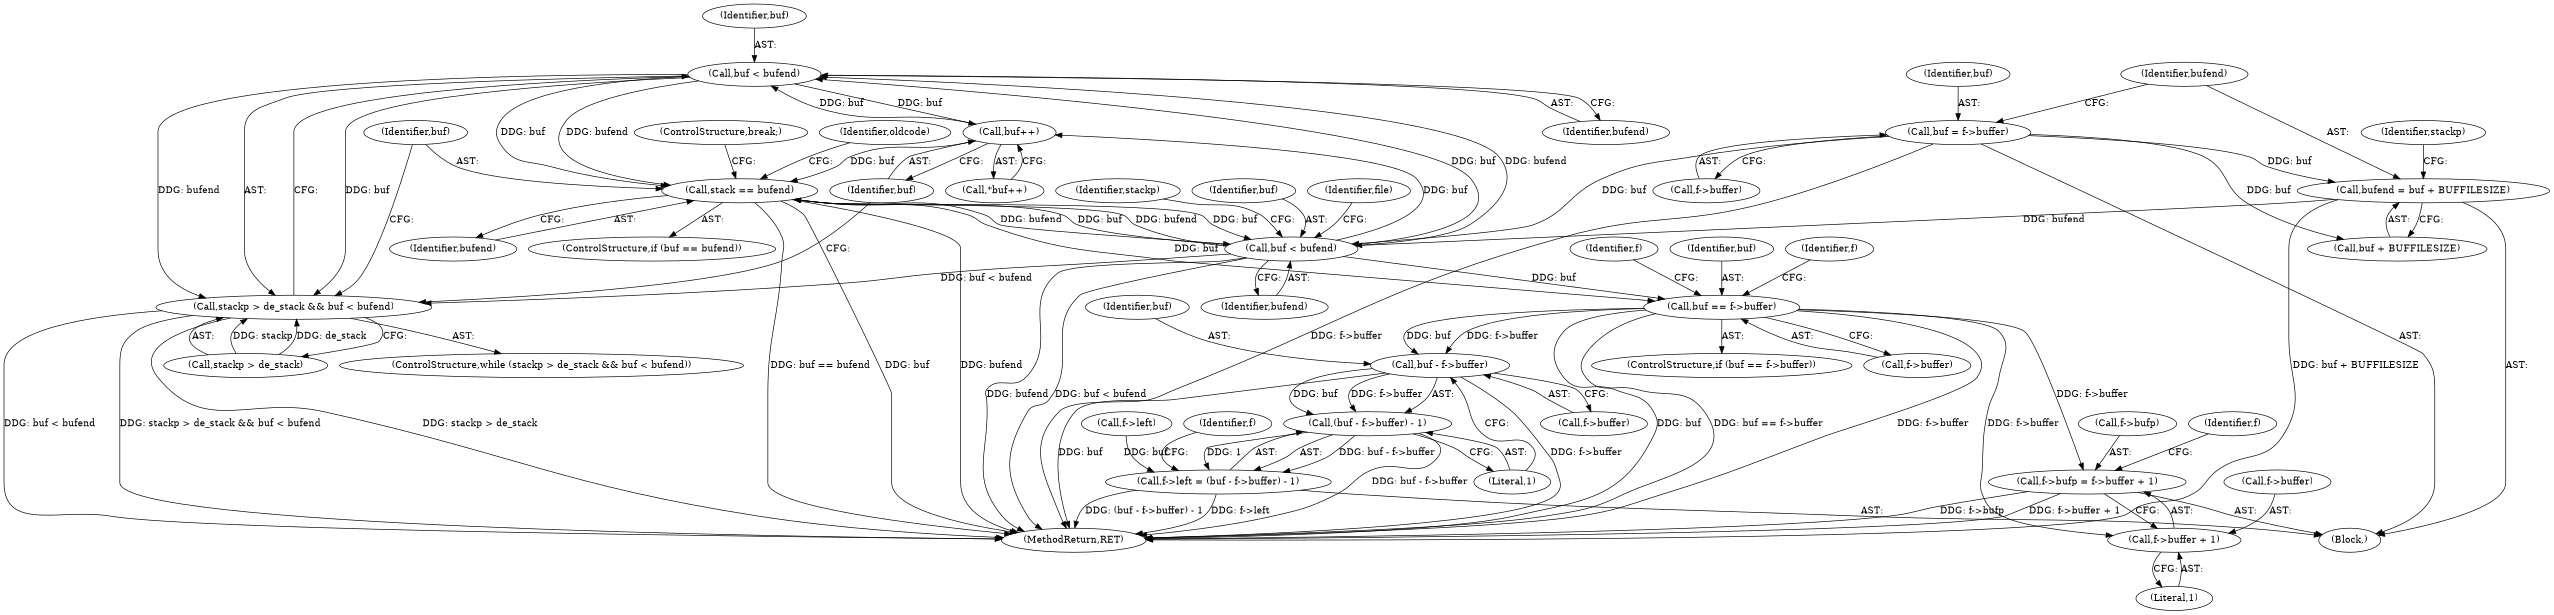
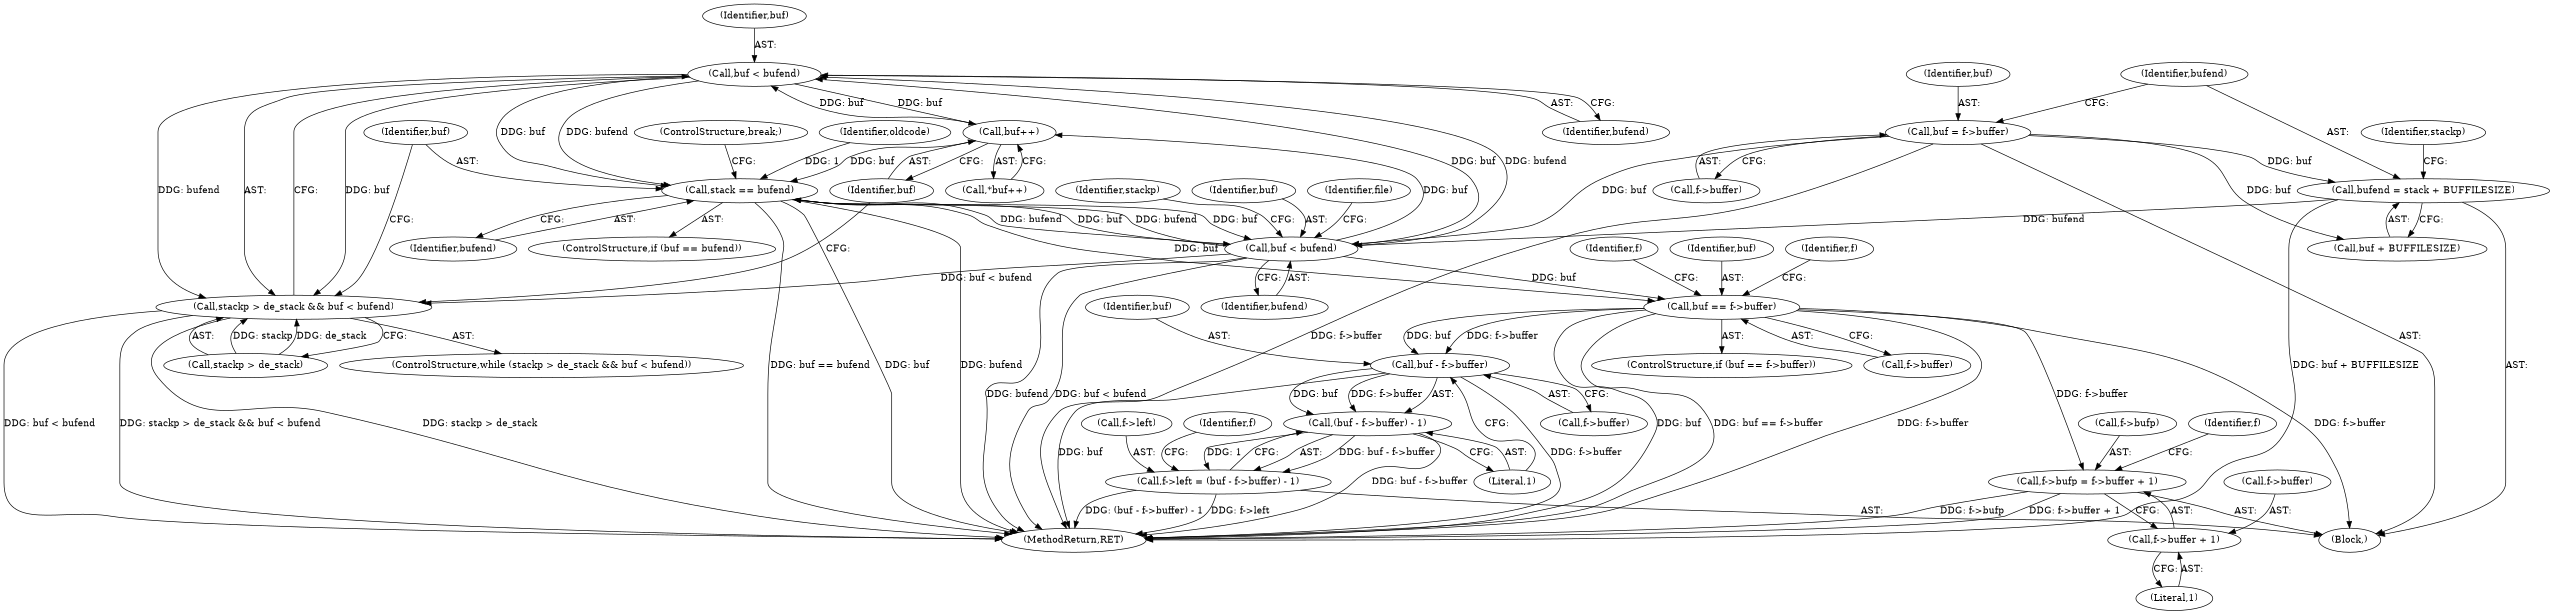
edge "(Identifier,oldcode)" -> "(Call,stack == bufend)": label "CFG: " -> "DDG: 1"
node "(Call,bufend = buf + BUFFILESIZE)": label "(Call,bufend = buf + BUFFILESIZE)" -> "(Call,bufend = stack + BUFFILESIZE)"
edge "(Call,buf == f->buffer)" -> "(Call,f->buffer + 1)": now "(Call,buf == f->buffer)" -> "(Block,)"
edge "(Call,f->left)" -> "(Call,f->left = (buf - f->buffer) - 1)": label "DDG: buf" -> "AST: "
edge "(Call,f->left = (buf - f->buffer) - 1)" -> "(Call,(buf - f->buffer) - 1)": label "AST: " -> "CFG: "
